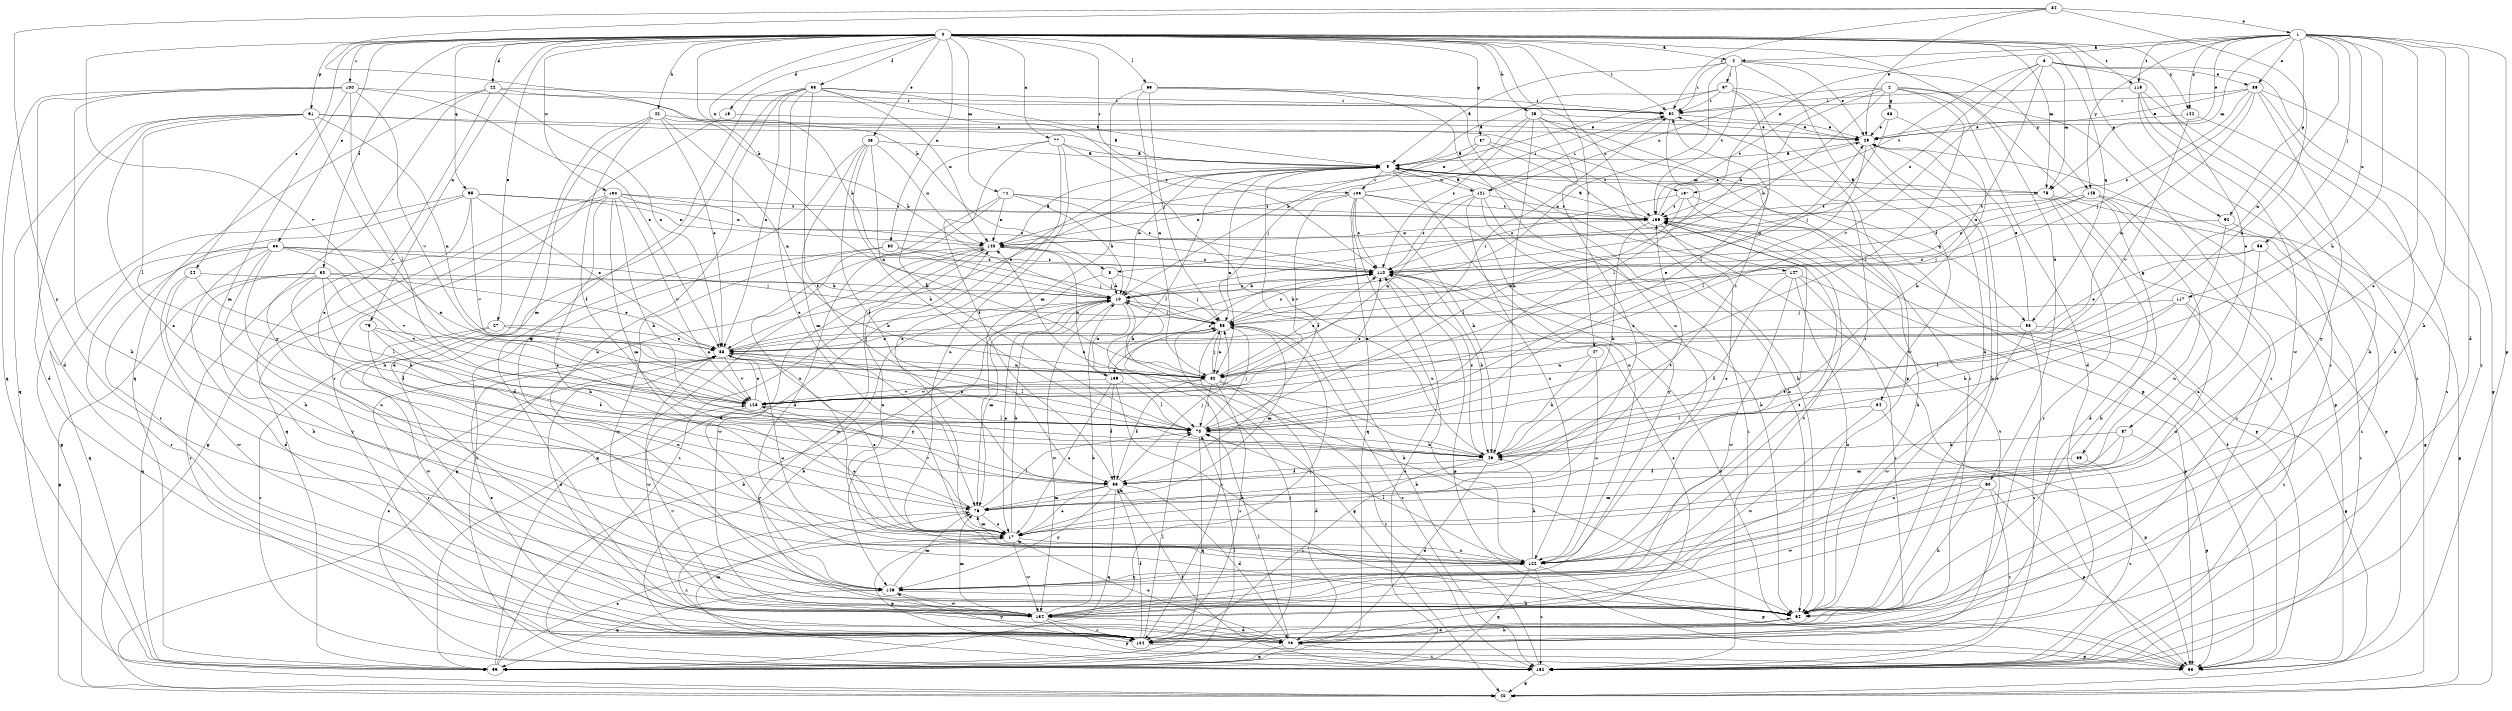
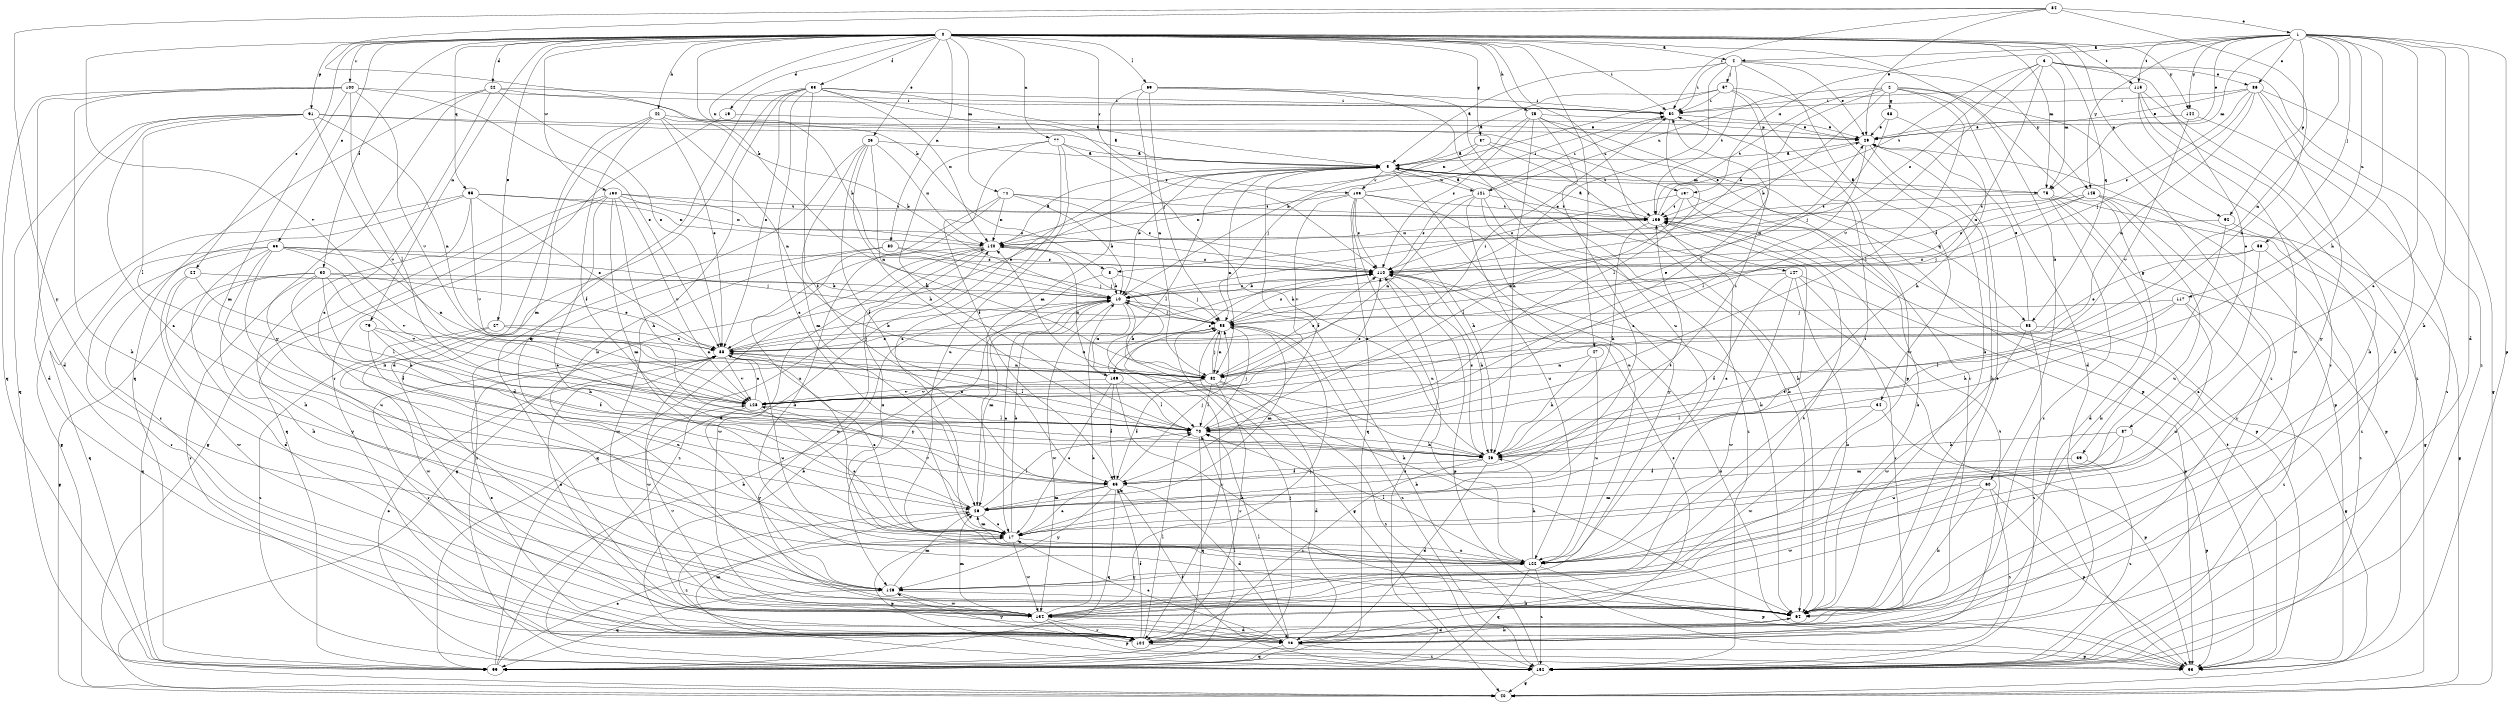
edge "19" -> "29": label "e" -> "p"
node "76": label "76" -> "26"
edge "146" -> "136": removed, label "t"
